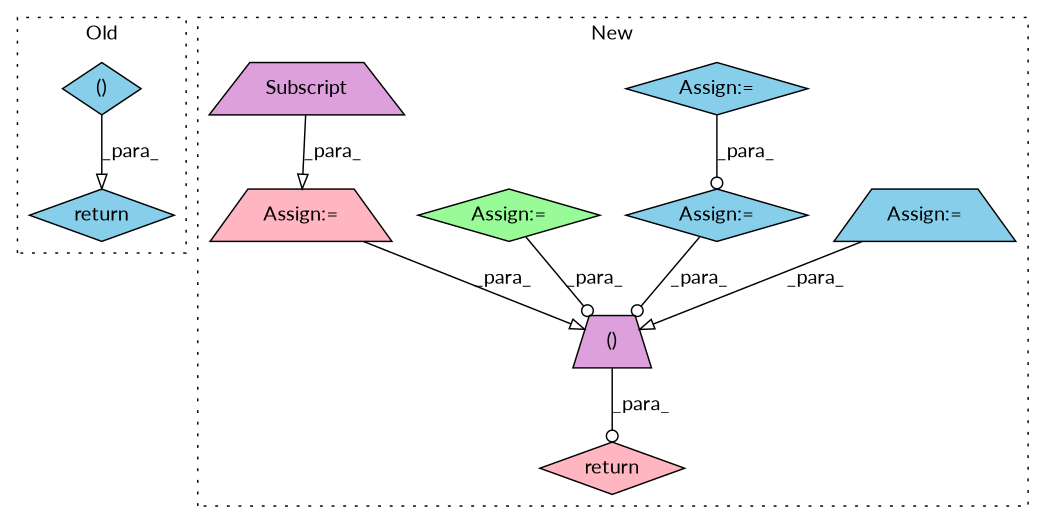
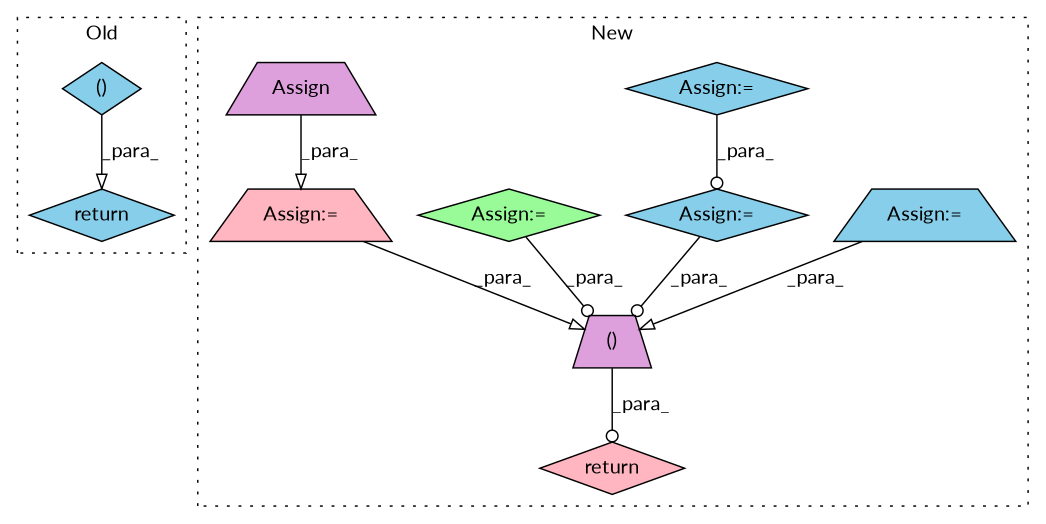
node "Subscript": label "Subscript" -> "Assign"
